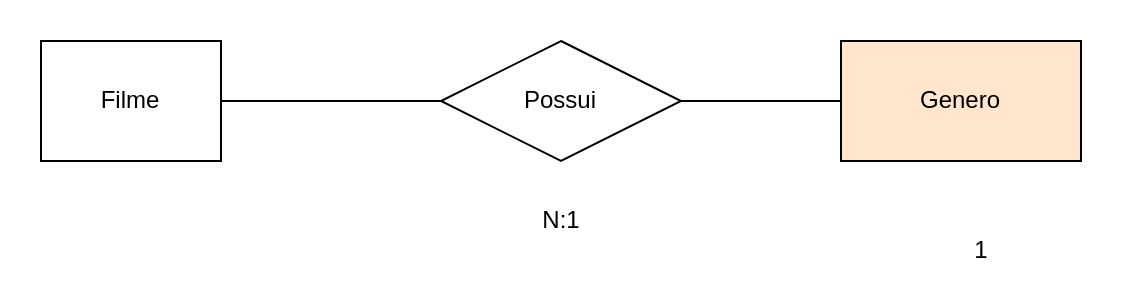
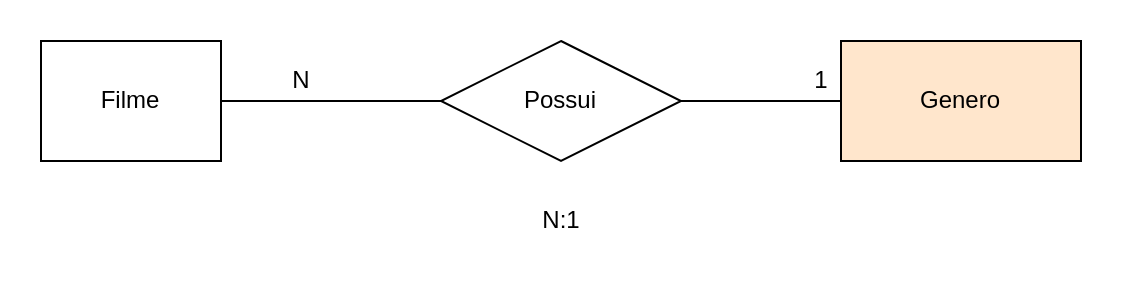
node "N": added
node "1": moved (981, 251) -> (821, 81)
